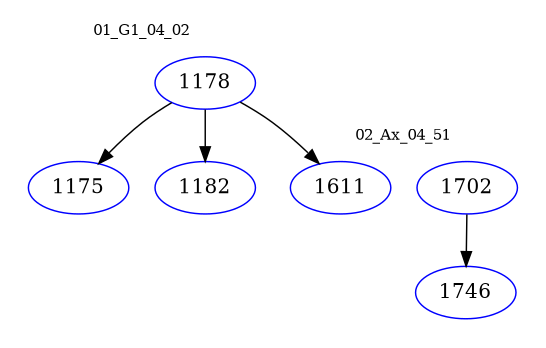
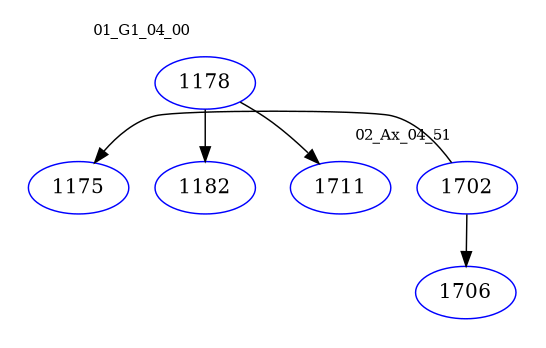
cluster "01_G1_04_02": label "01_G1_04_02" -> "01_G1_04_00"
edge "1178" -> "1175": now "1702" -> "1175"
node "1611": label "1611" -> "1711"
node "1746": label "1746" -> "1706"
